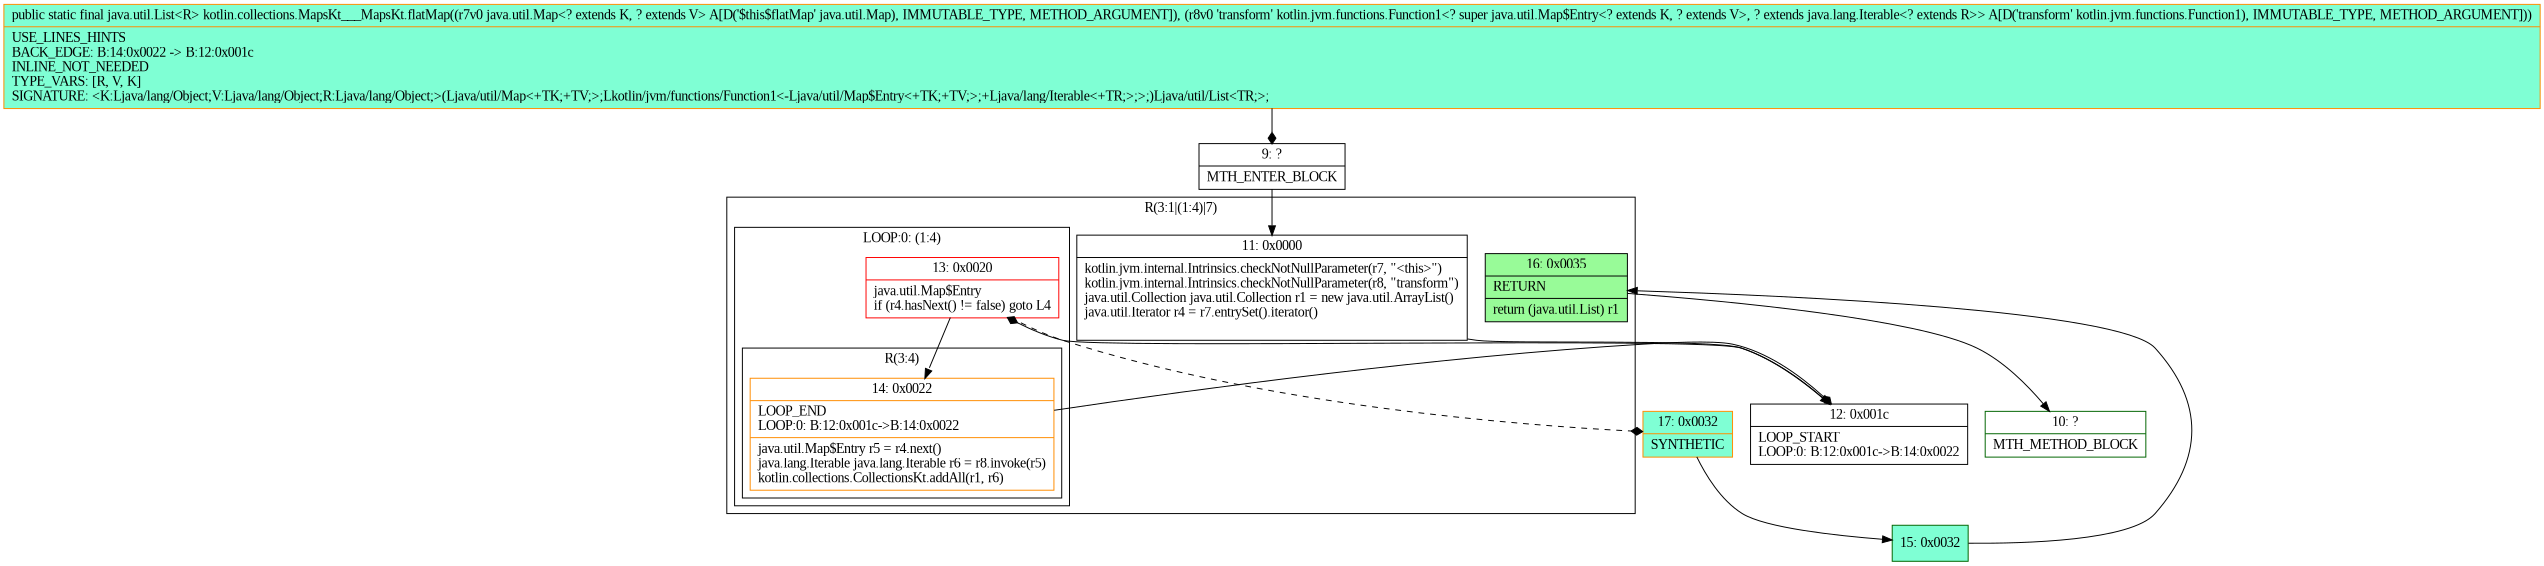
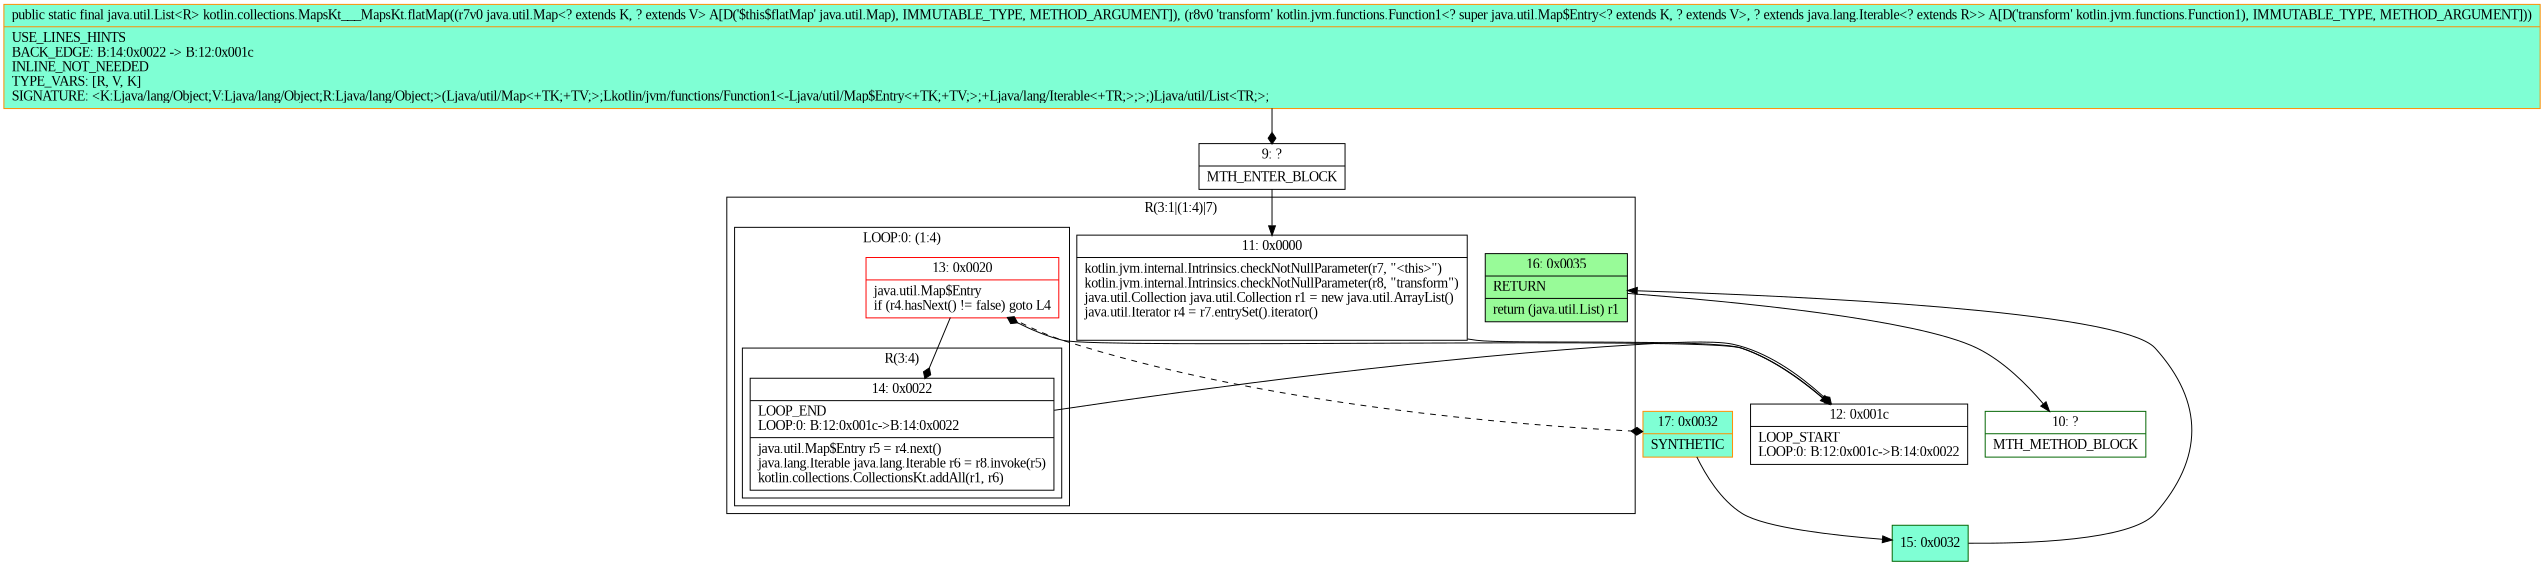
edge "13: 0x0020" -> "14: 0x0022": arrowhead normal -> diamond
node "14: 0x0022": color darkorange -> black
